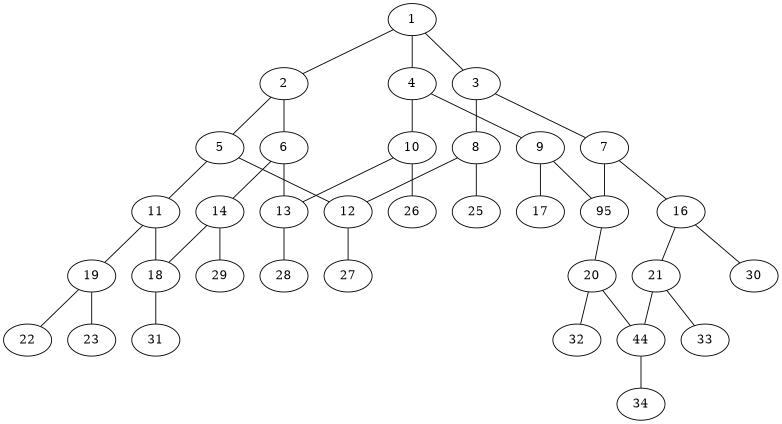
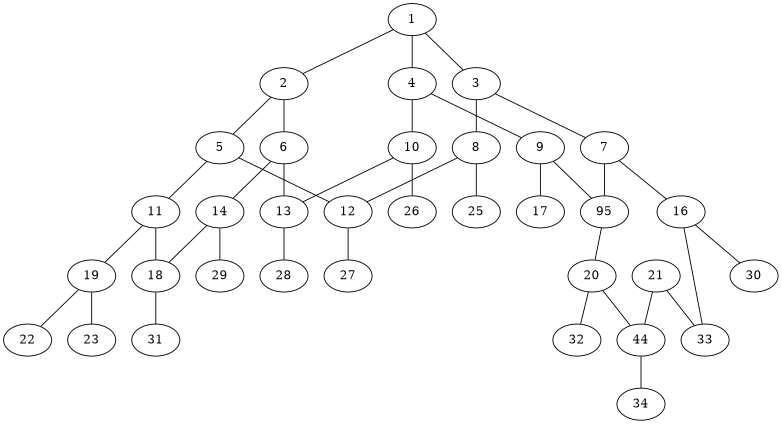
edge "16" -- "21": now "16" -- "33"
